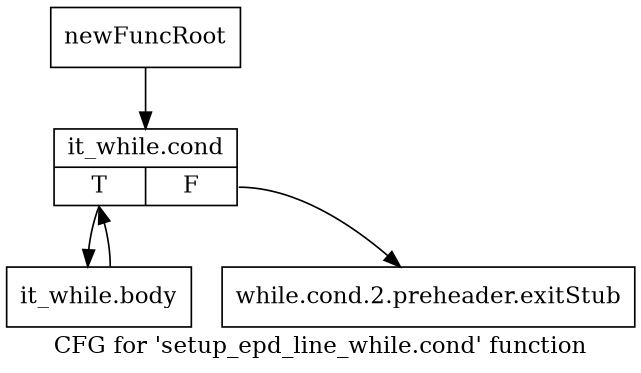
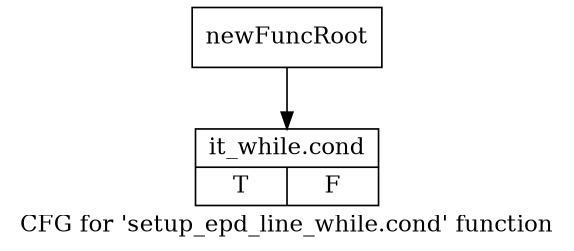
node "it_while.body": removed
node "while.cond.2.preheader.exitStub": removed
